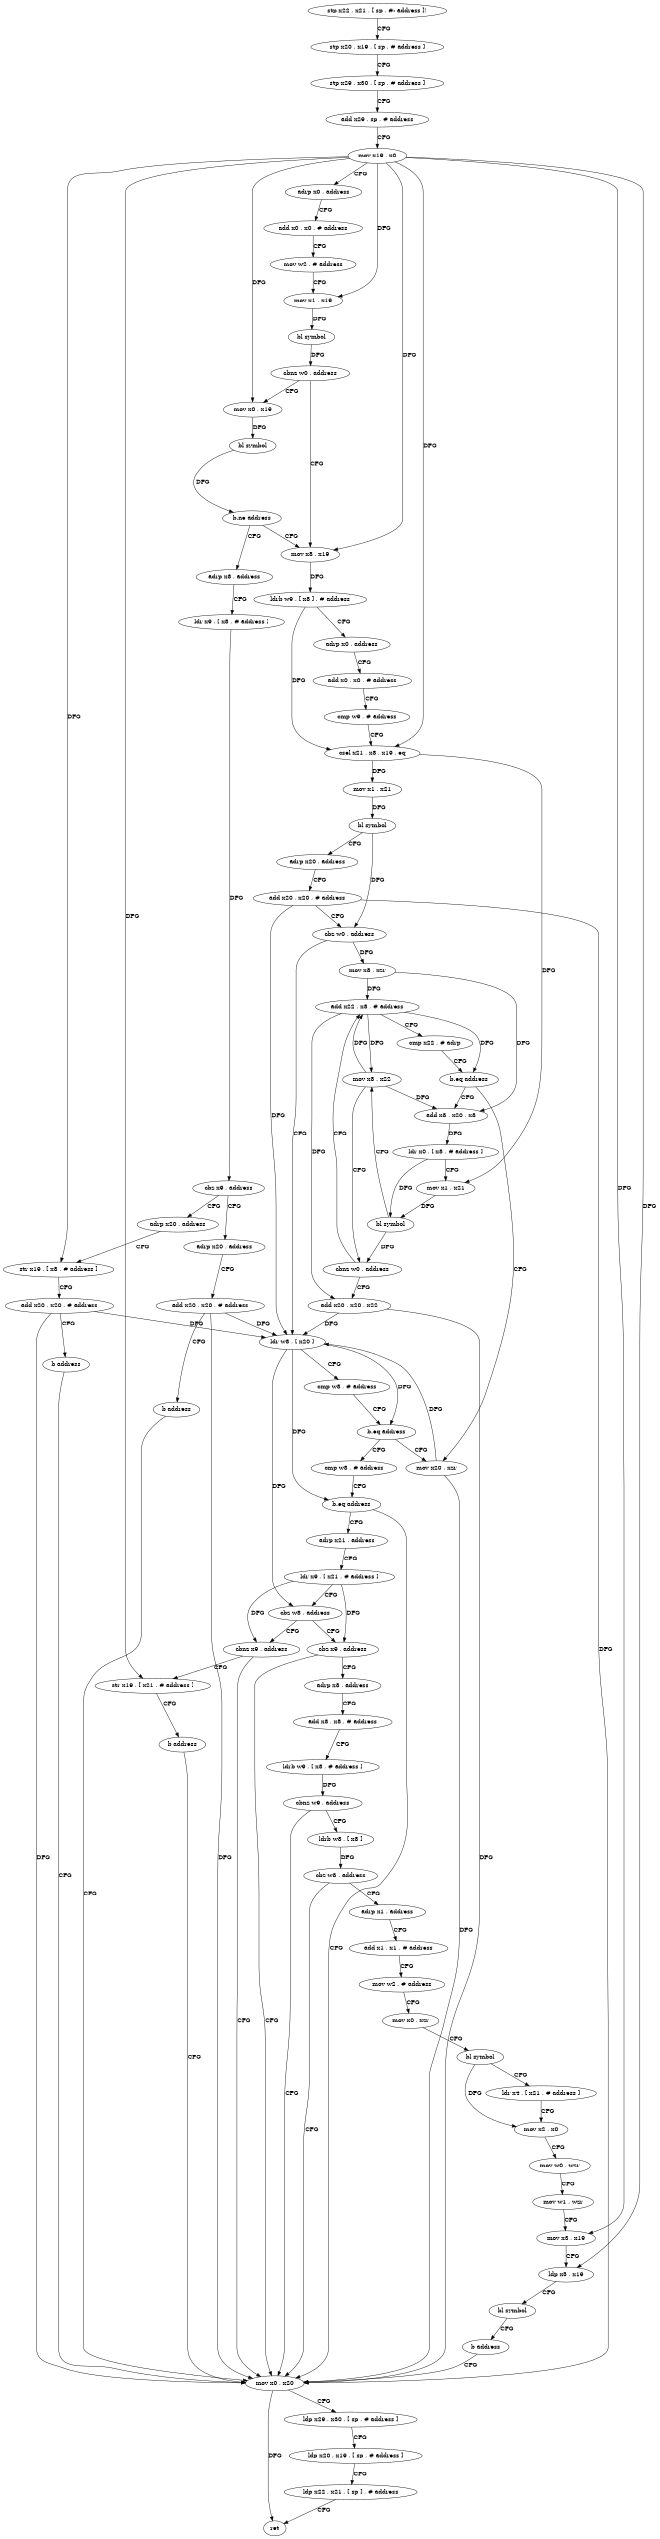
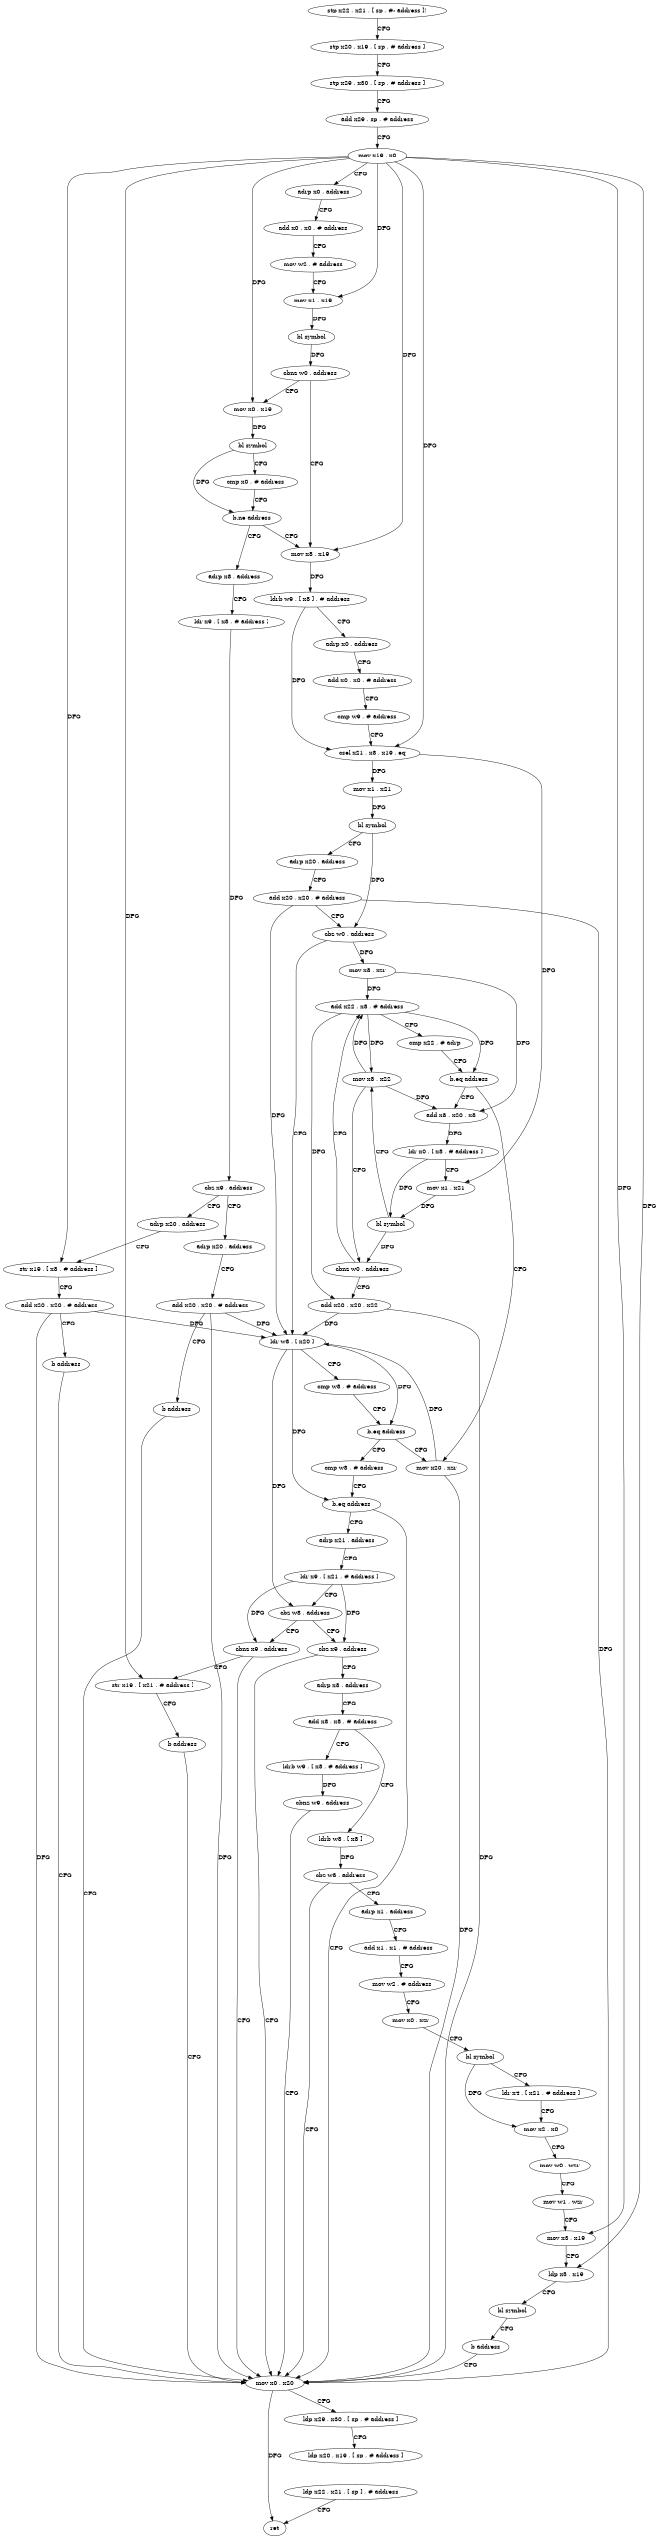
node "cmp x0 , # address": added
edge "cbnz w9 , address" -> "ldrb w8 , [ x8 ]": now "add x8 , x8 , # address" -> "ldrb w8 , [ x8 ]"
edge "ldp x20 , x19 , [ sp , # address ]" -> "ldp x22 , x21 , [ sp ] , # address": removed, label "CFG"
